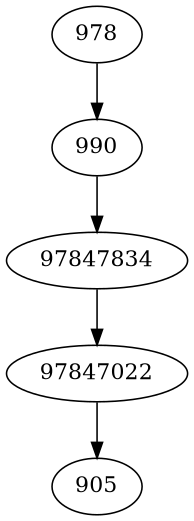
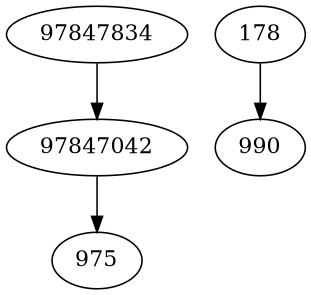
node "978": label "978" -> "178"
edge "990" -> "97847834": removed
node "97847022": label "97847022" -> "97847042"
node "905": label "905" -> "975"
